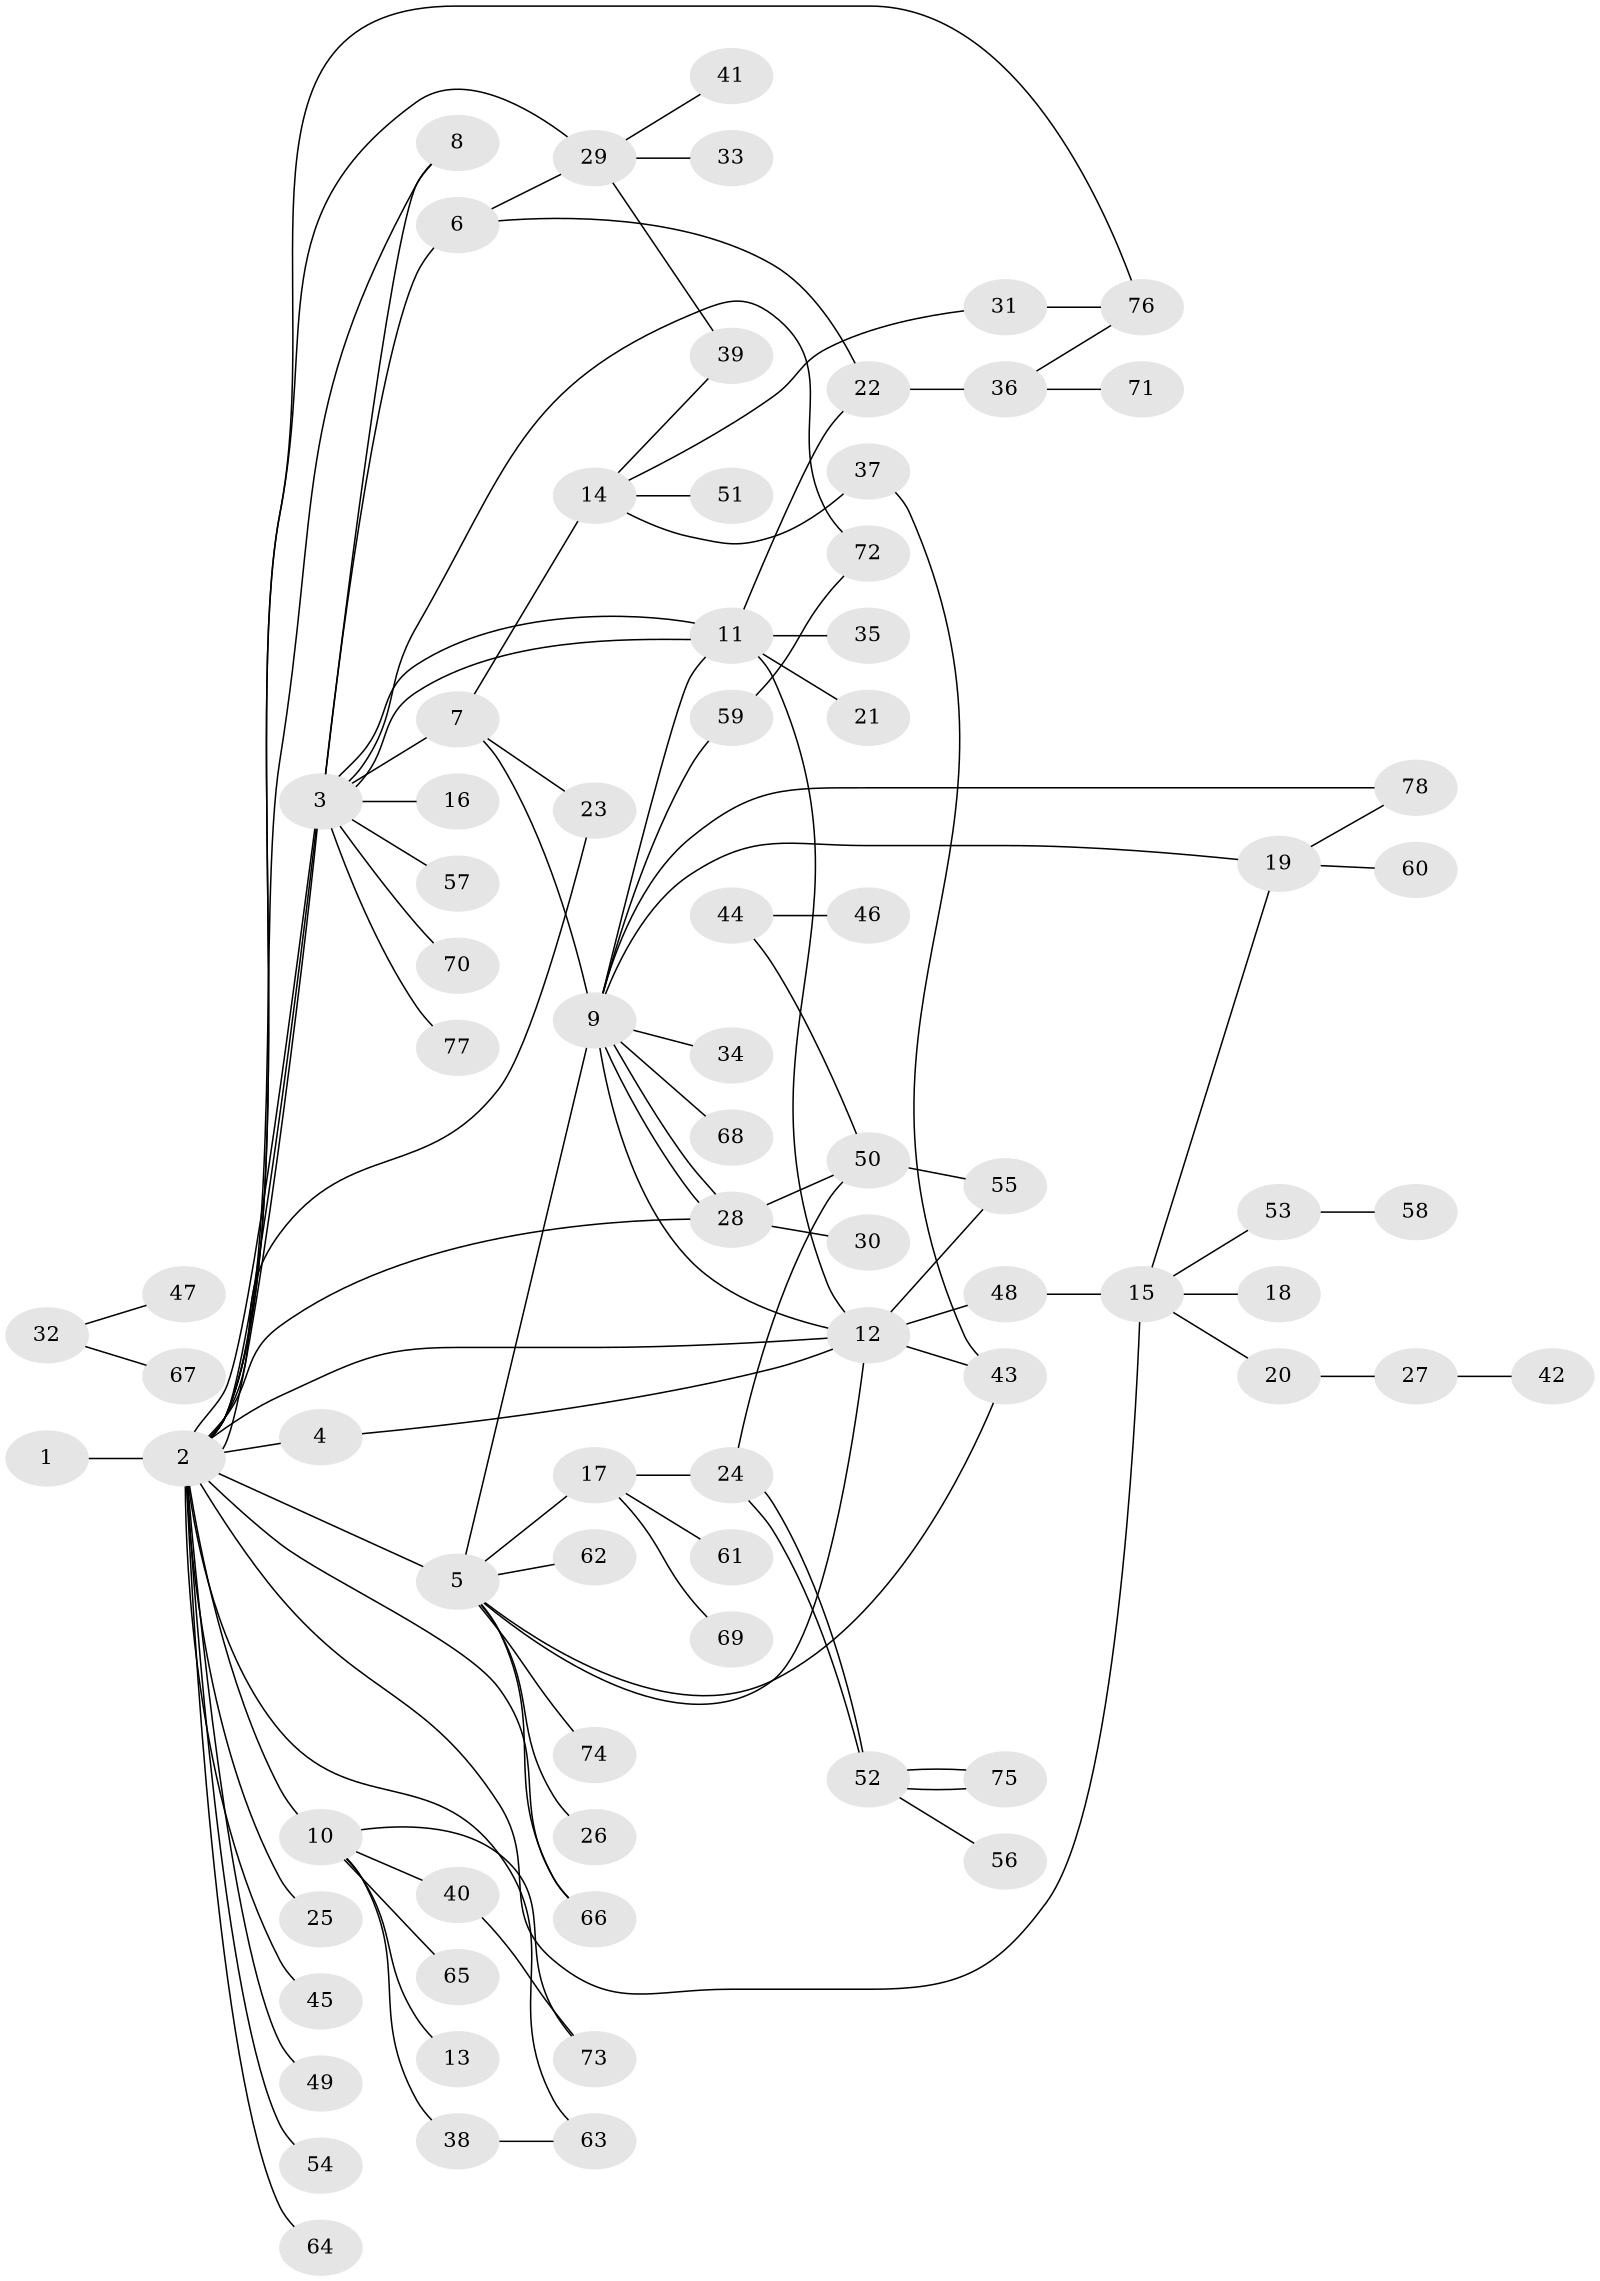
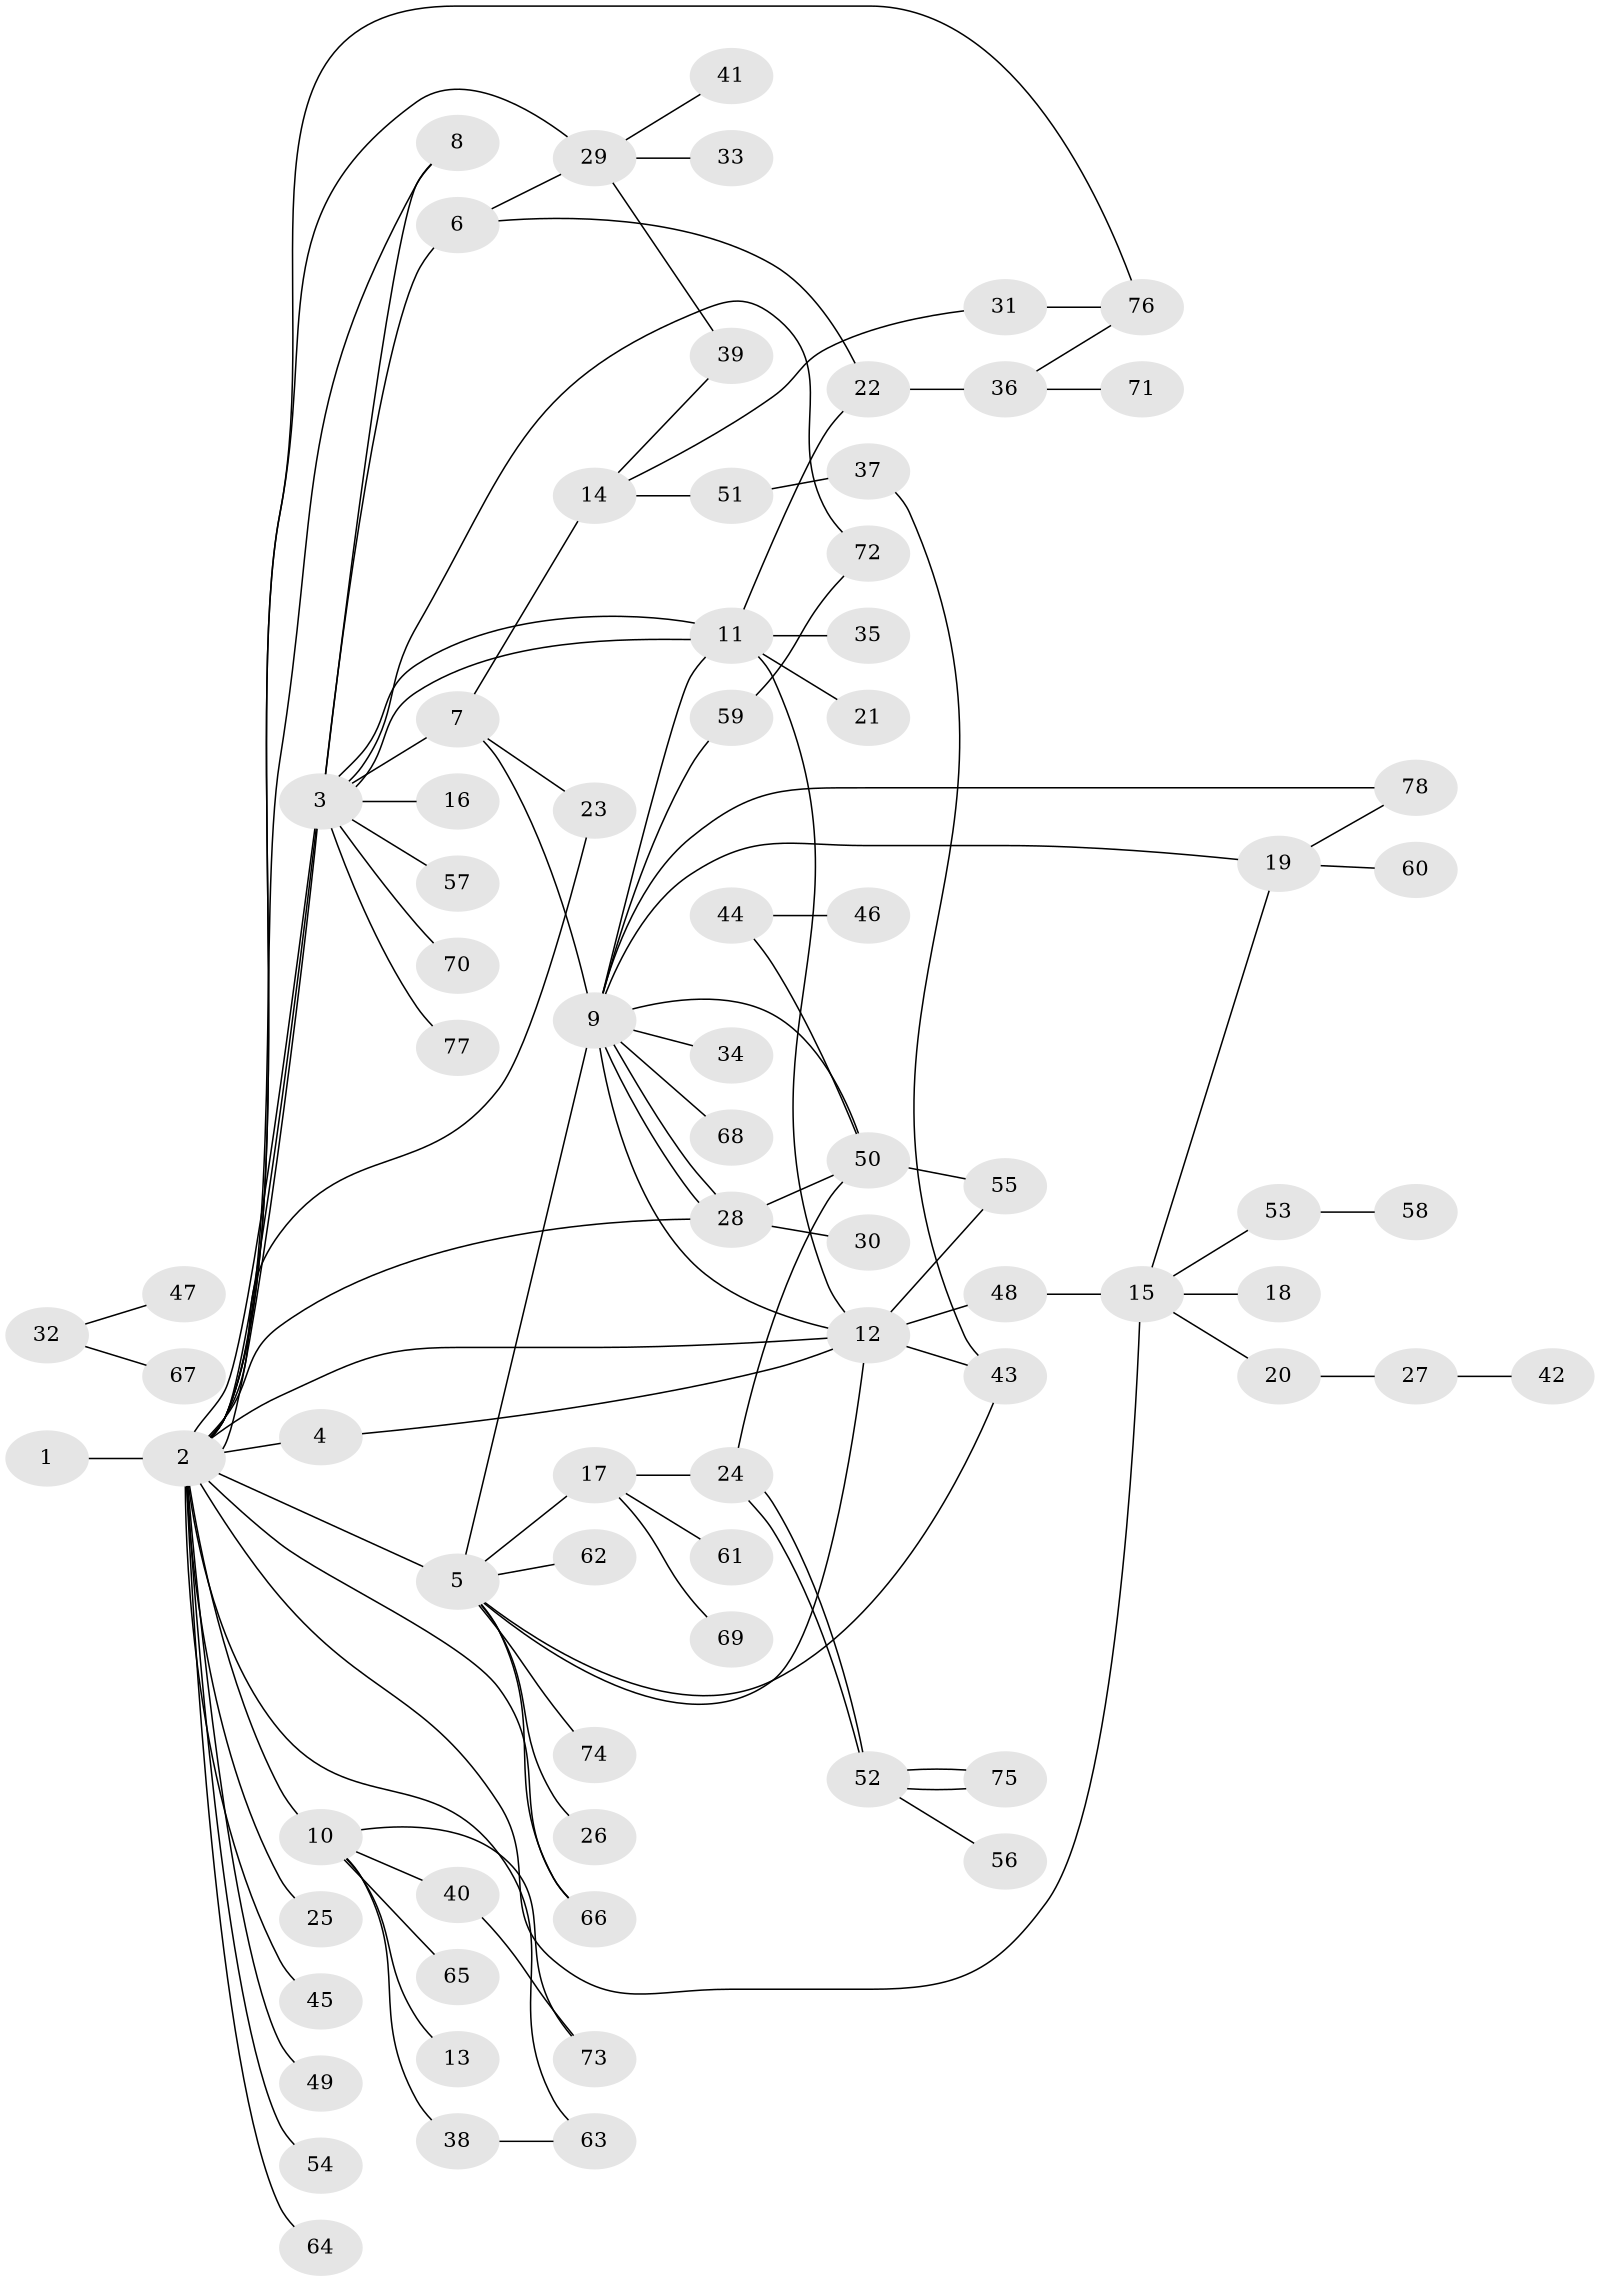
edge "37" -- "14": now "37" -- "51"
edge "9" -- "50": added
